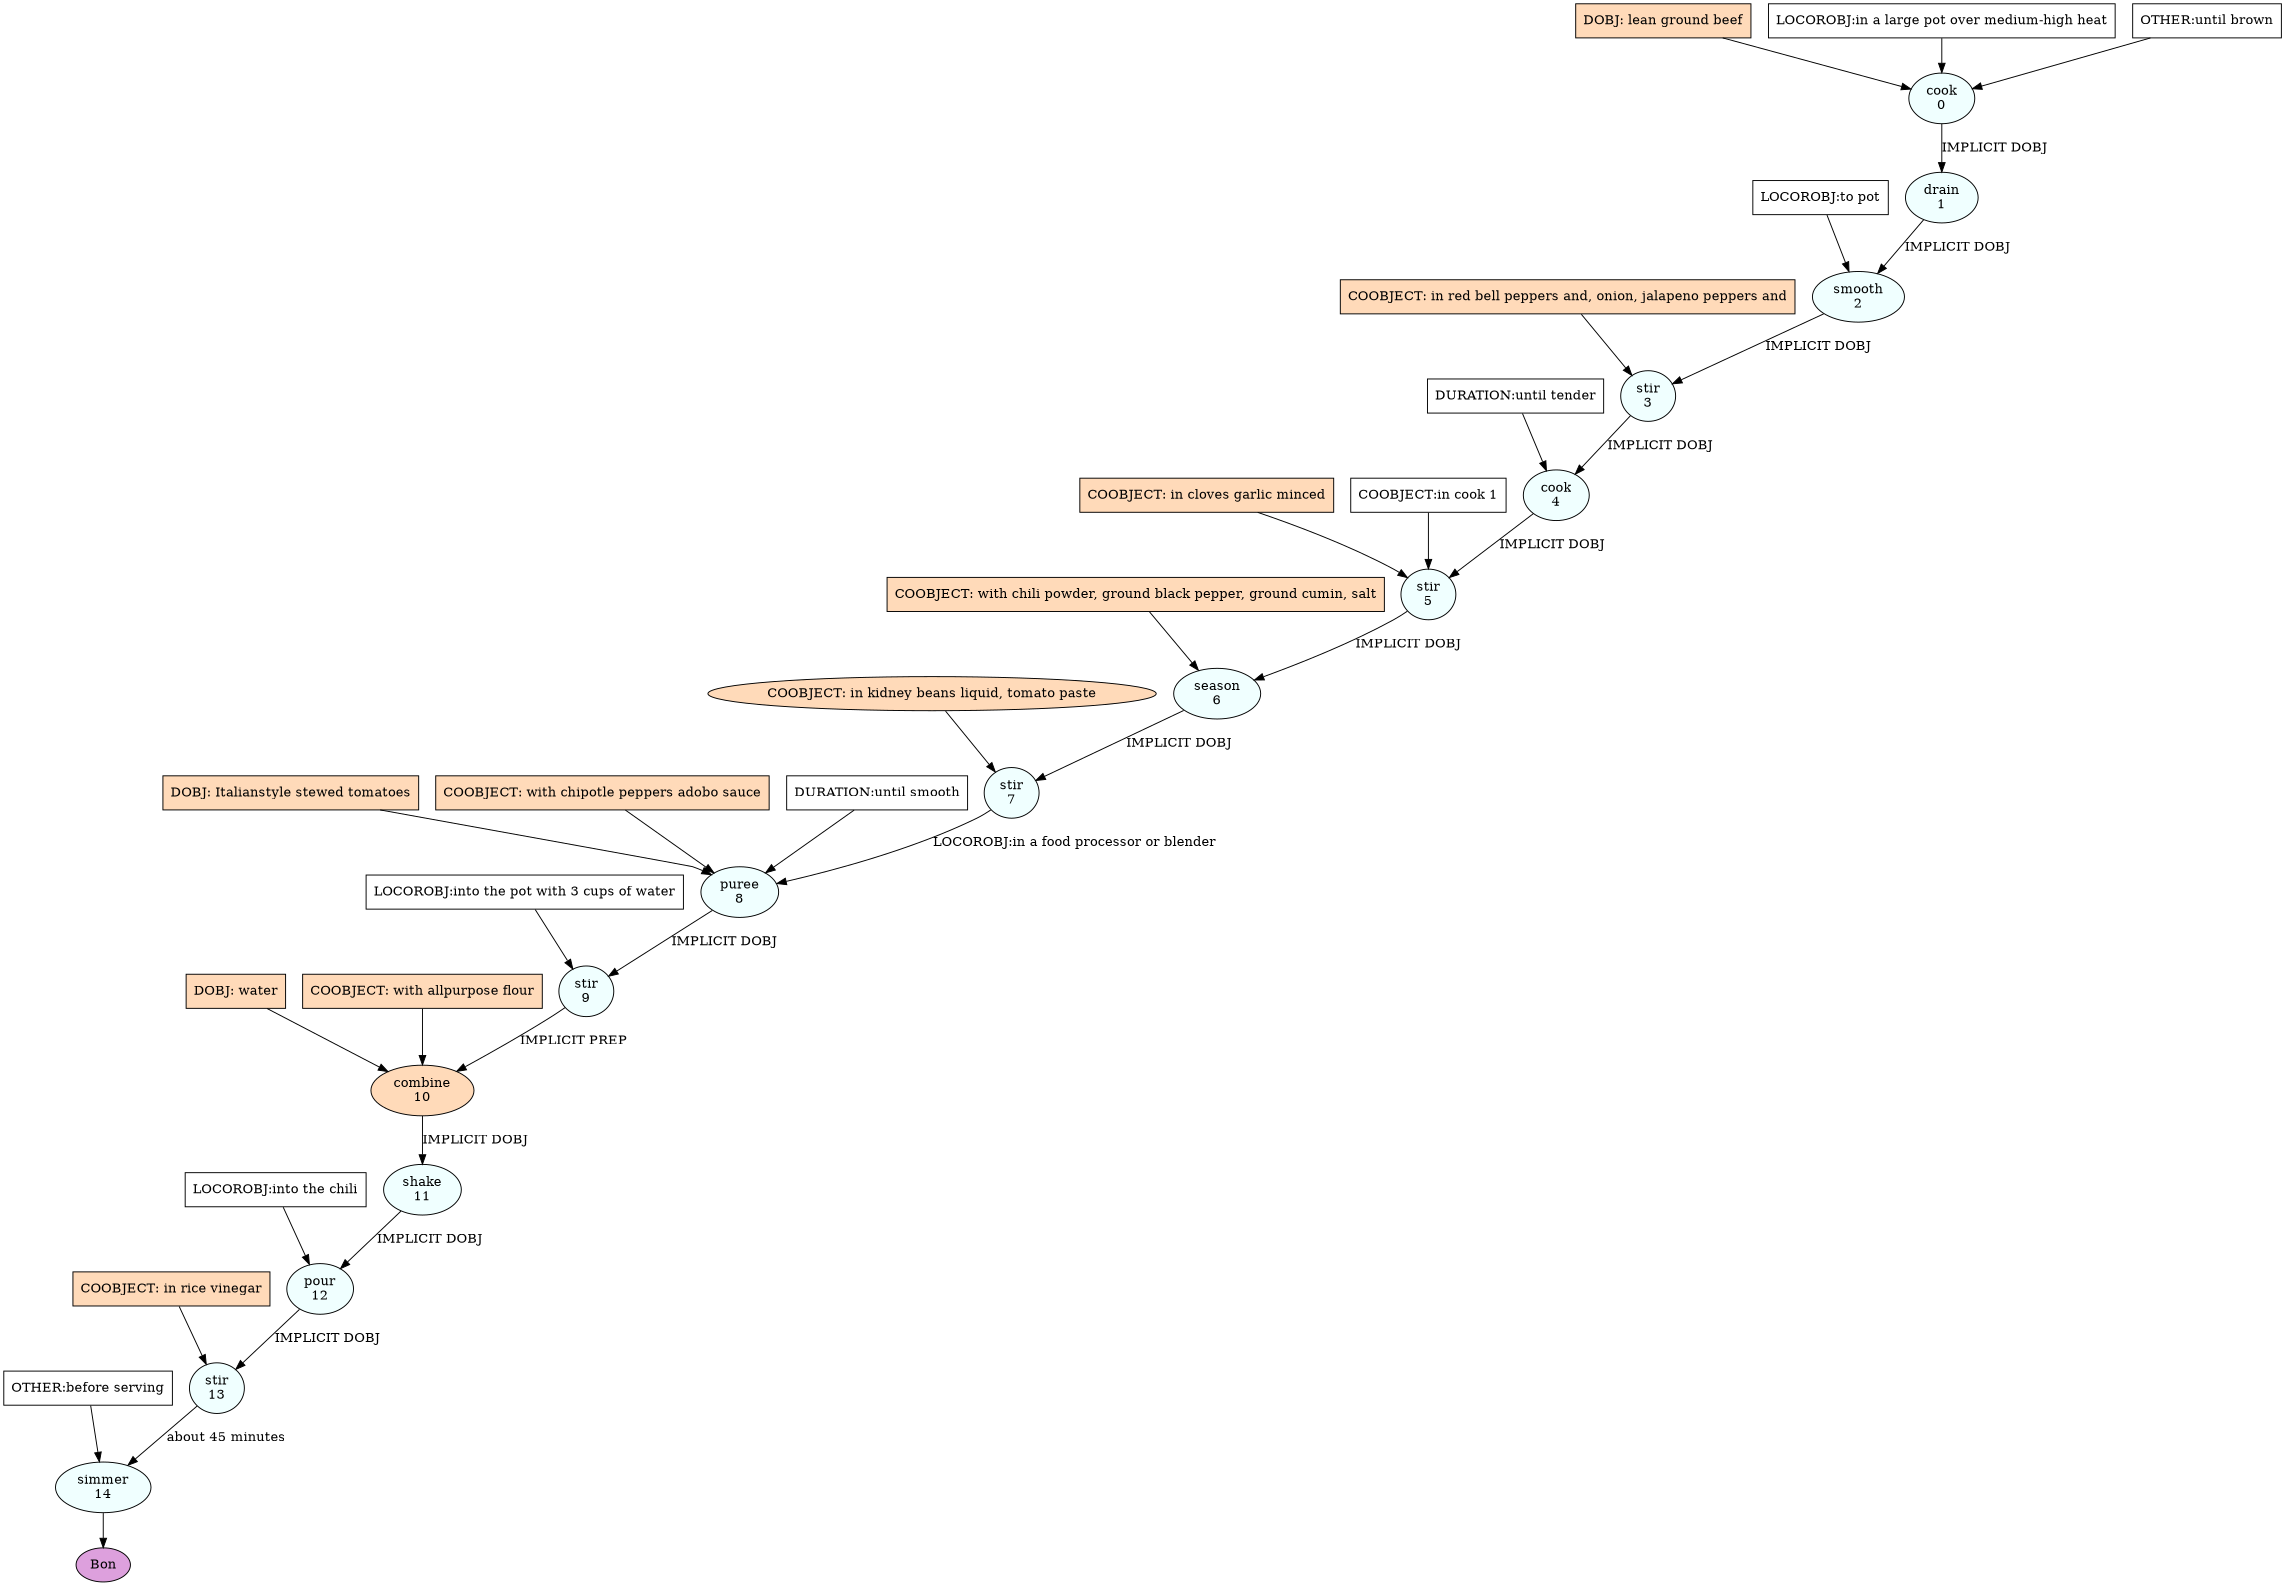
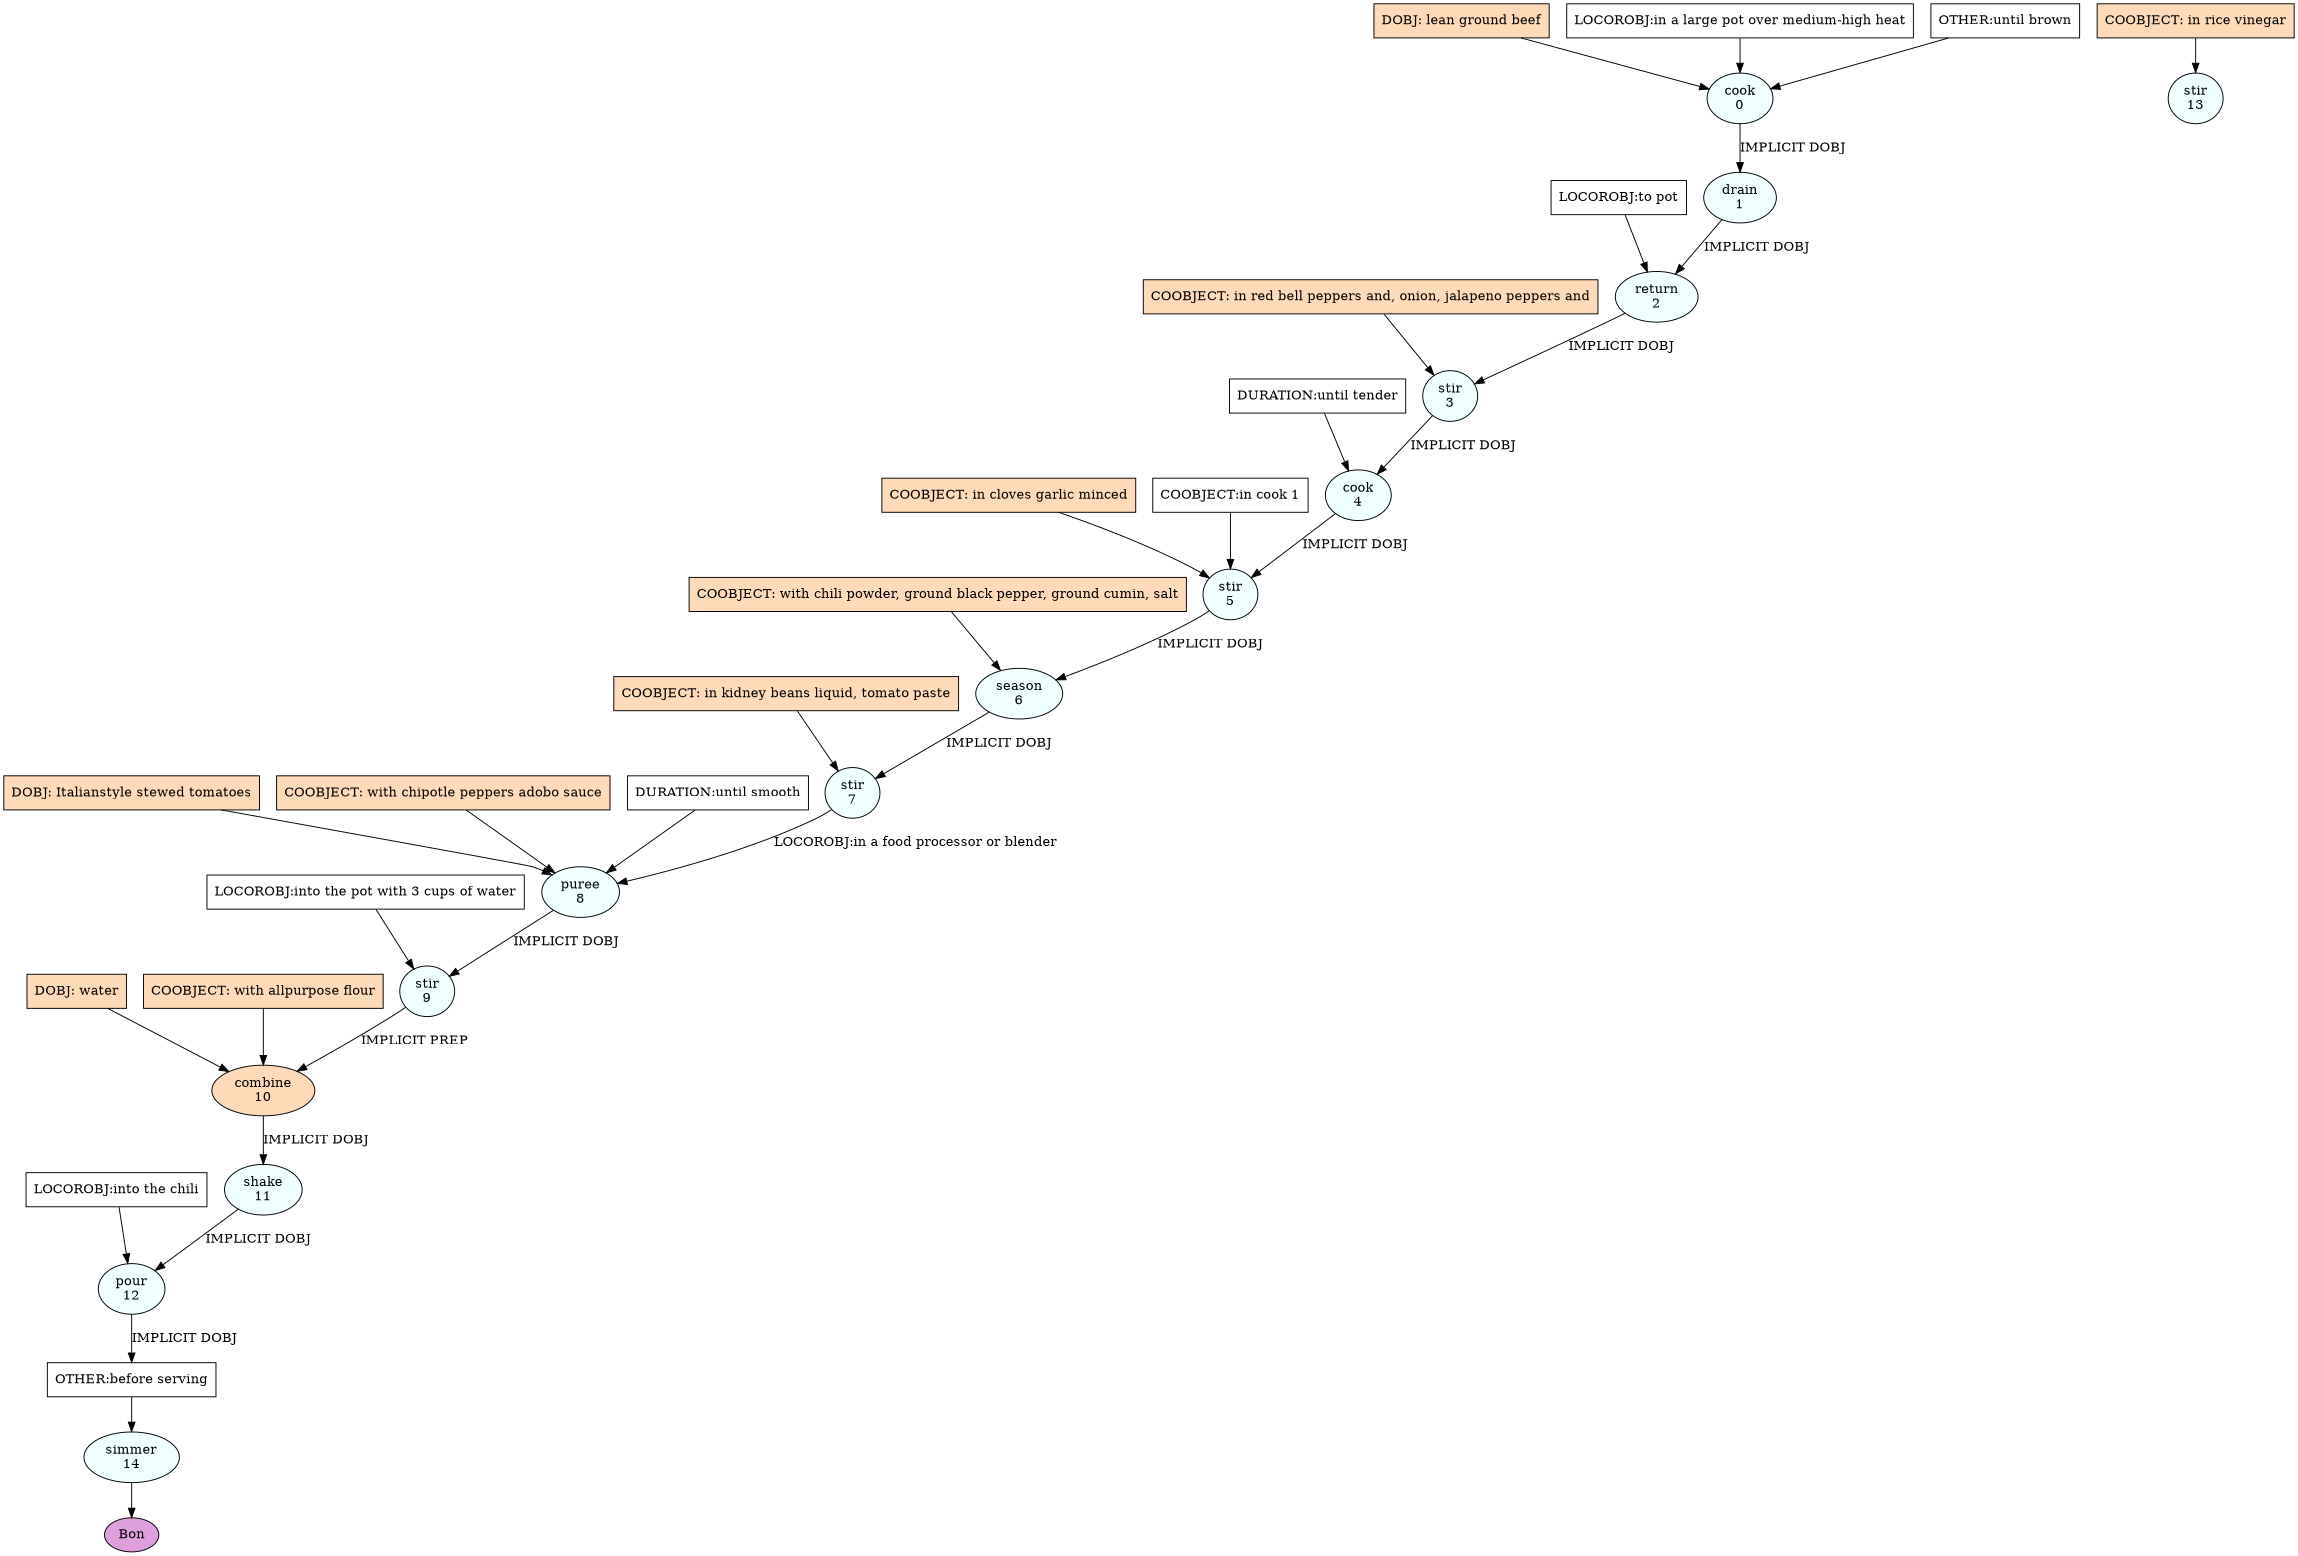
node "smooth 2": label "smooth 2" -> "return 2"
node "COOBJECT: in kidney beans liquid, tomato paste": shape ellipse -> box
edge "pour 12" -> "stir 13": now "pour 12" -> "OTHER:before serving"
edge "stir 13" -> "simmer 14": removed, label "about 45 minutes"
